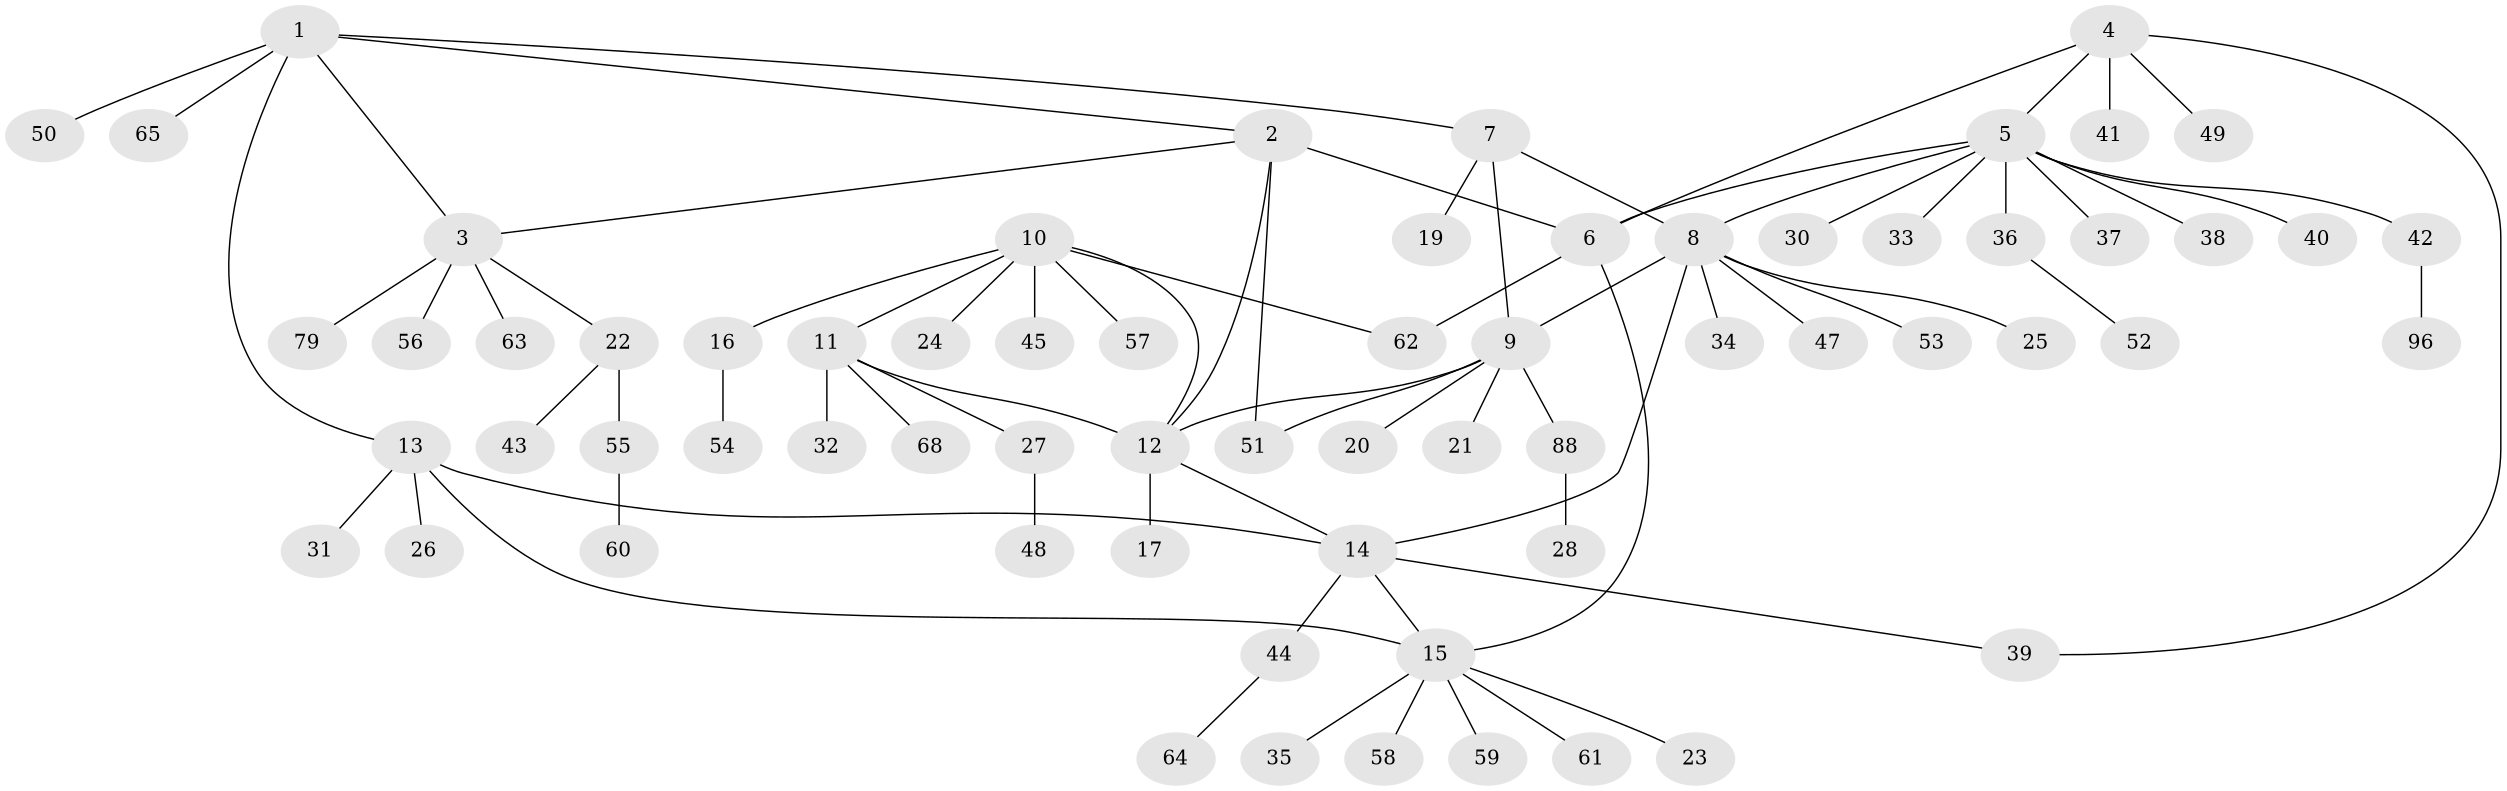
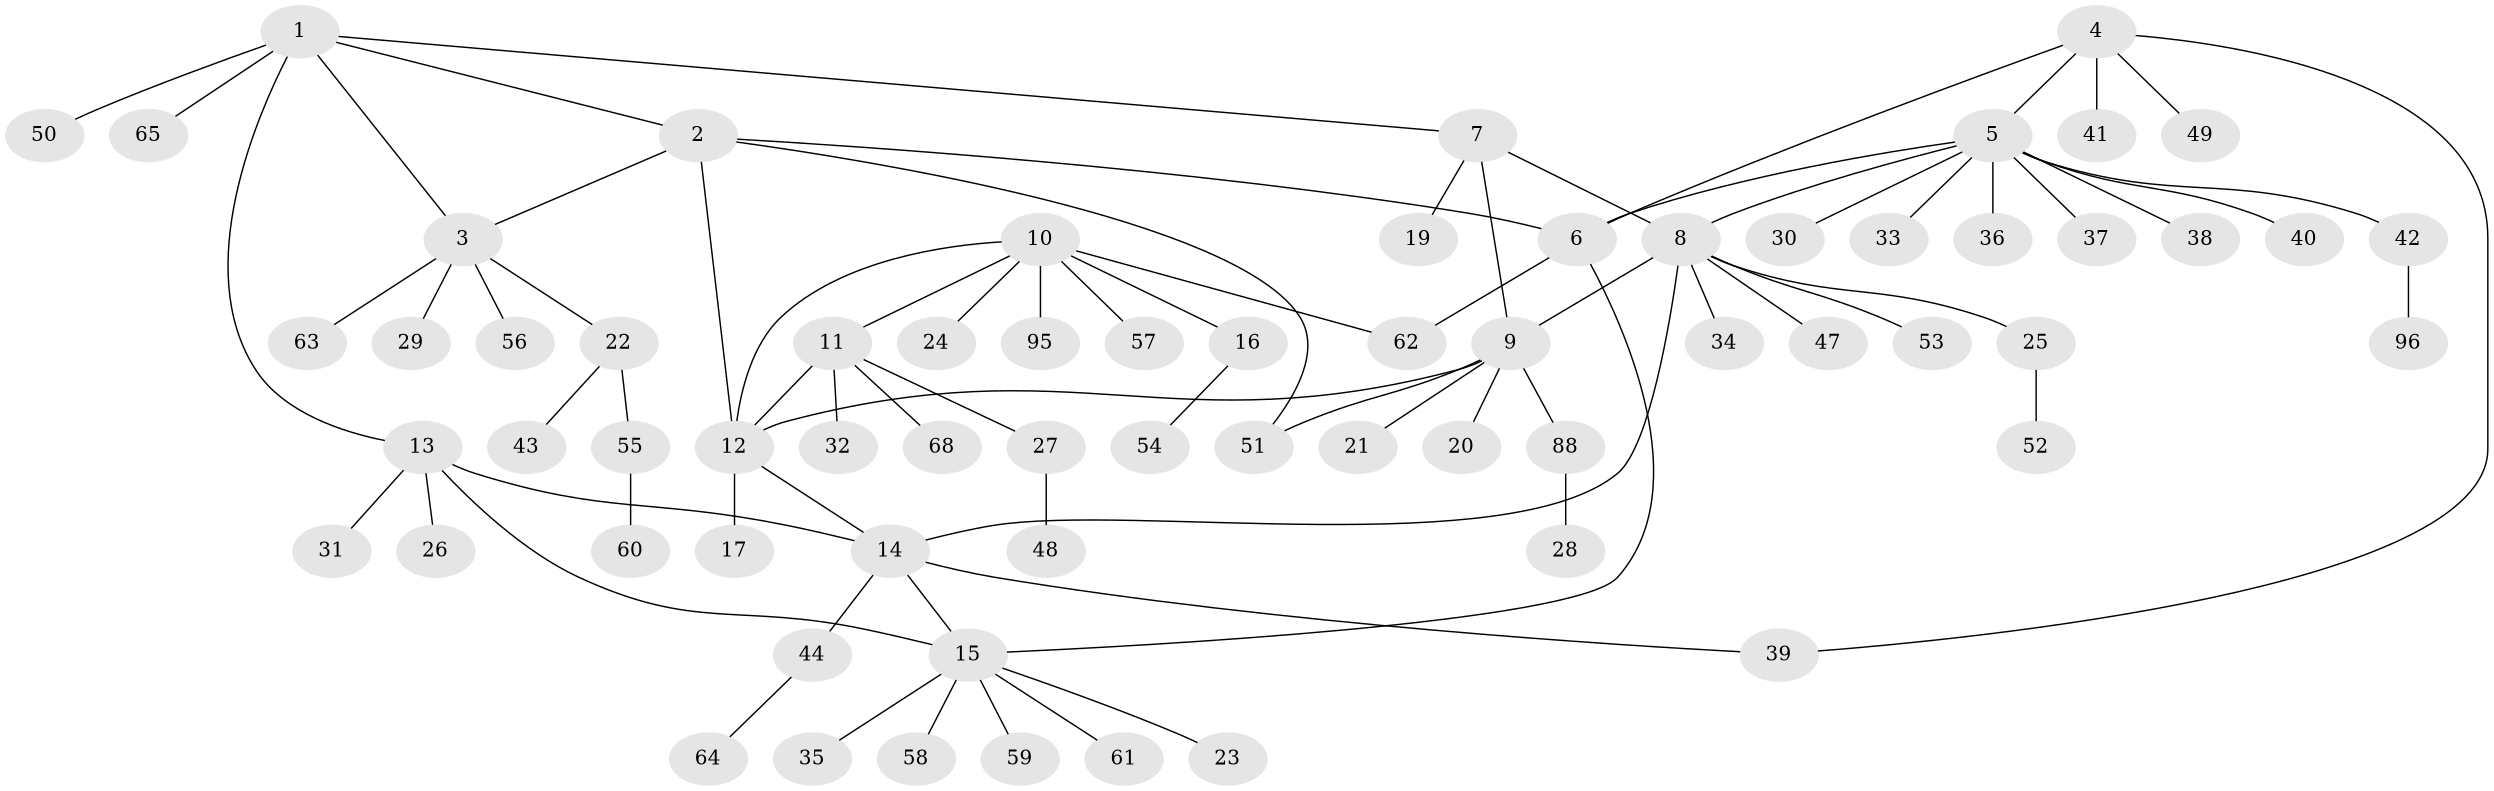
edge "36" -- "52": now "25" -- "52"
node "79": label "79" -> "29"
node "45": label "45" -> "95"
